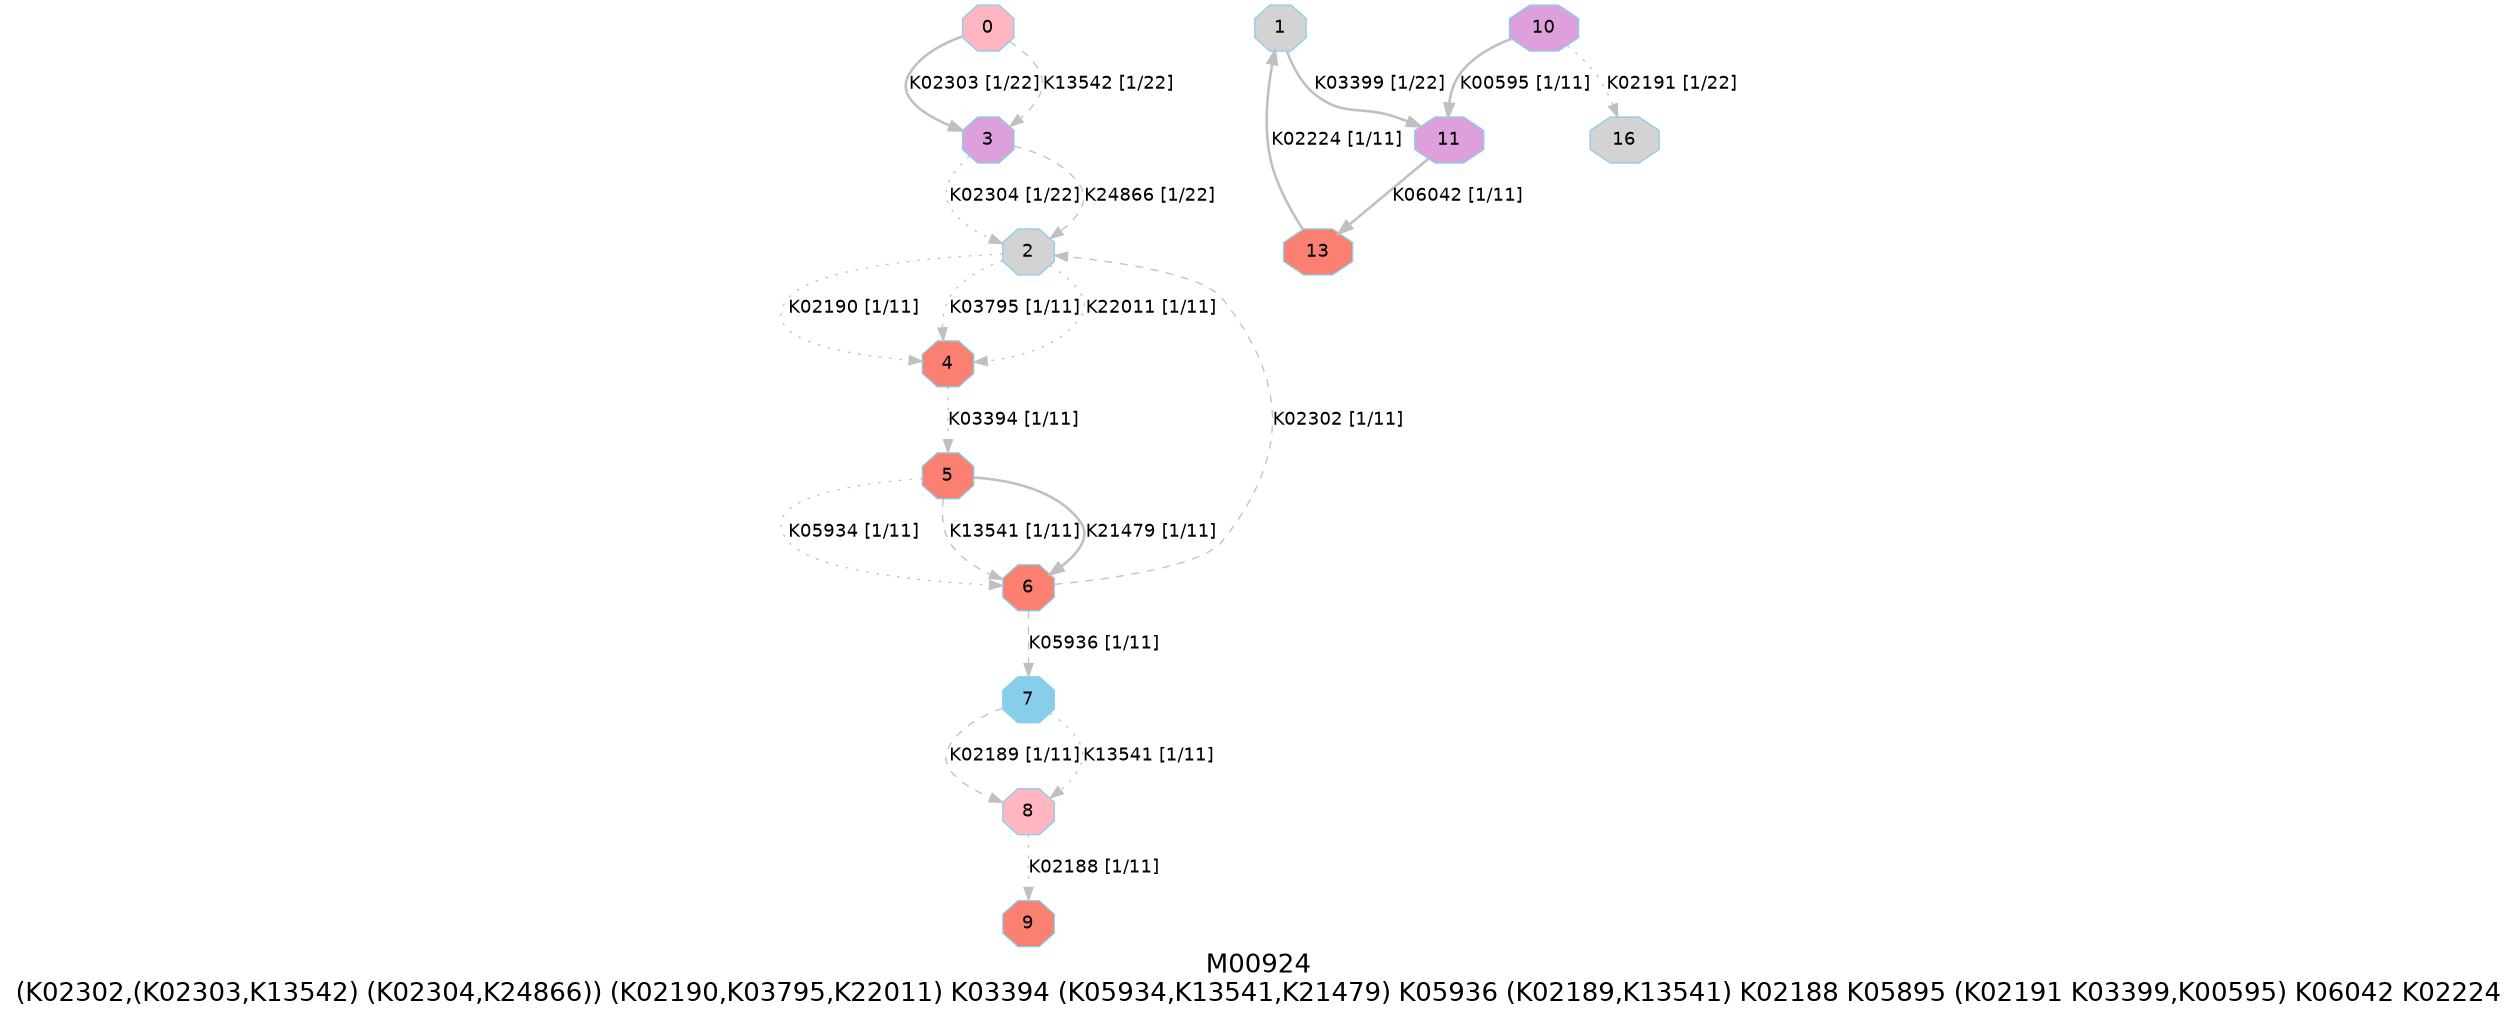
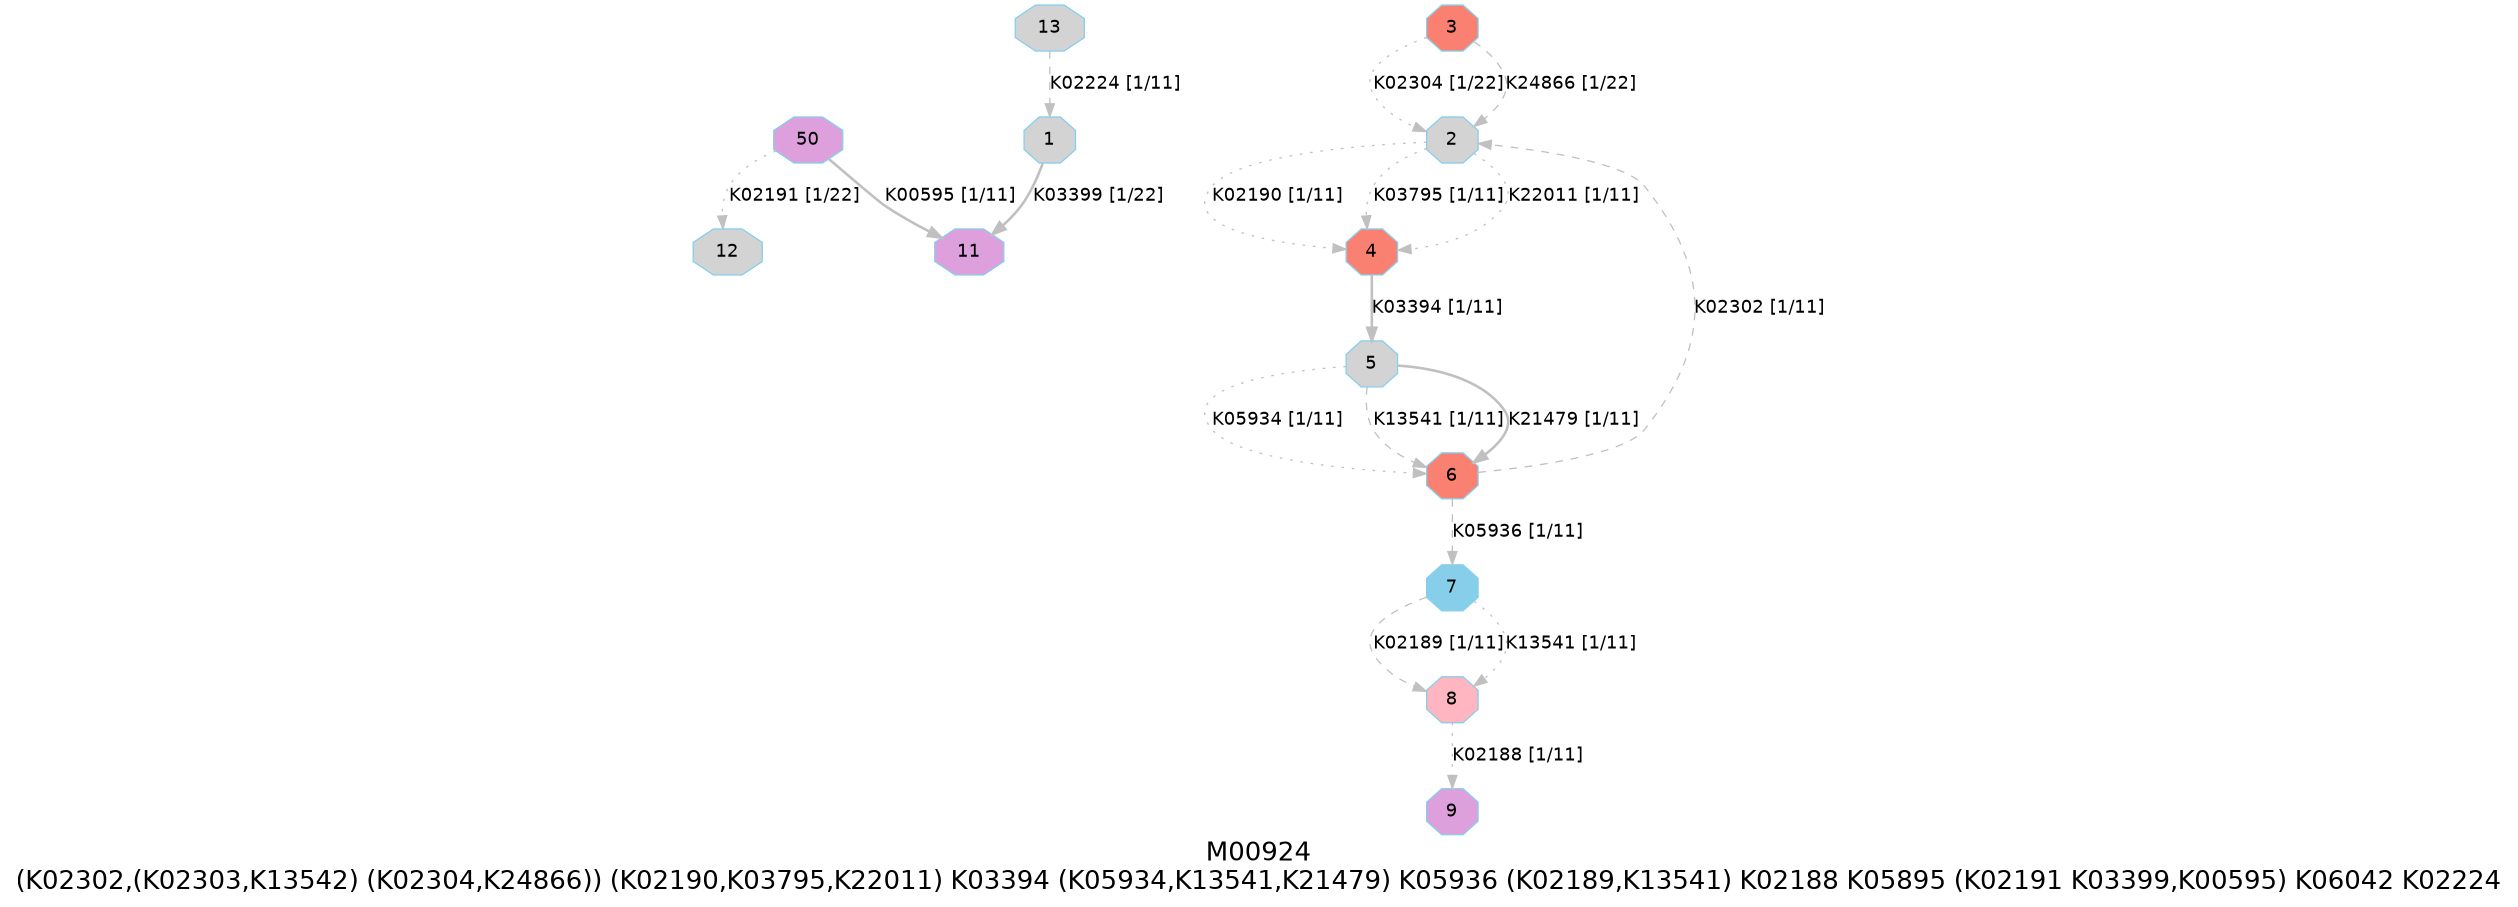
node "0": removed
node "10": label "10" -> "50"
node "3": fillcolor plum -> salmon
node "16": label "16" -> "12"
edge "13" -> "1": style bold -> dashed
edge "11" -> "13": removed, label "K06042 [1/11]"
node "13": fillcolor salmon -> lightgrey
edge "4" -> "5": style dotted -> bold
node "5": fillcolor salmon -> lightgrey
node "9": fillcolor salmon -> plum
